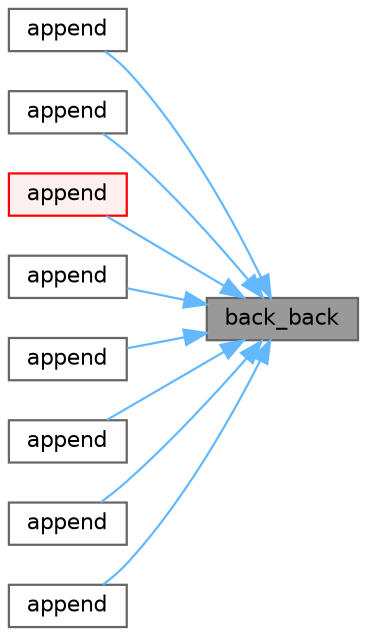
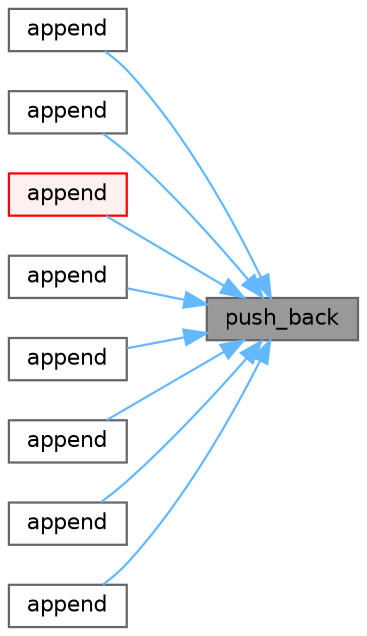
node "back_back": label "back_back" -> "push_back"
